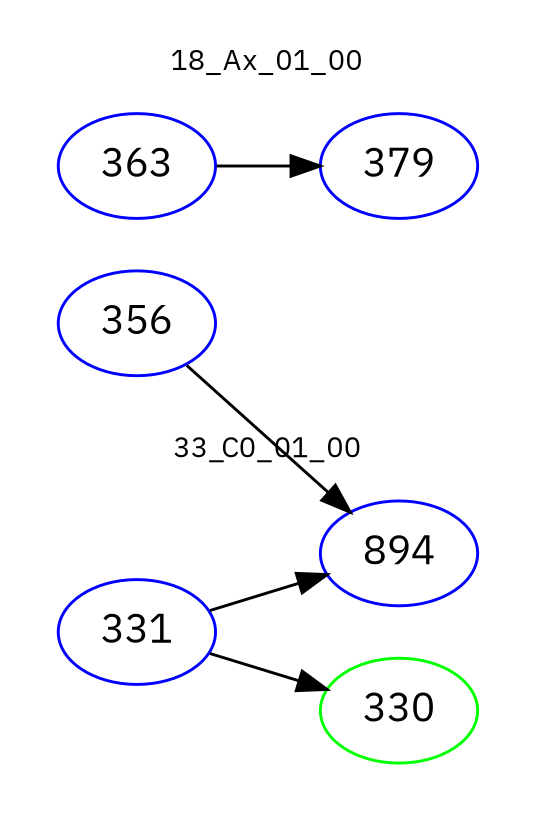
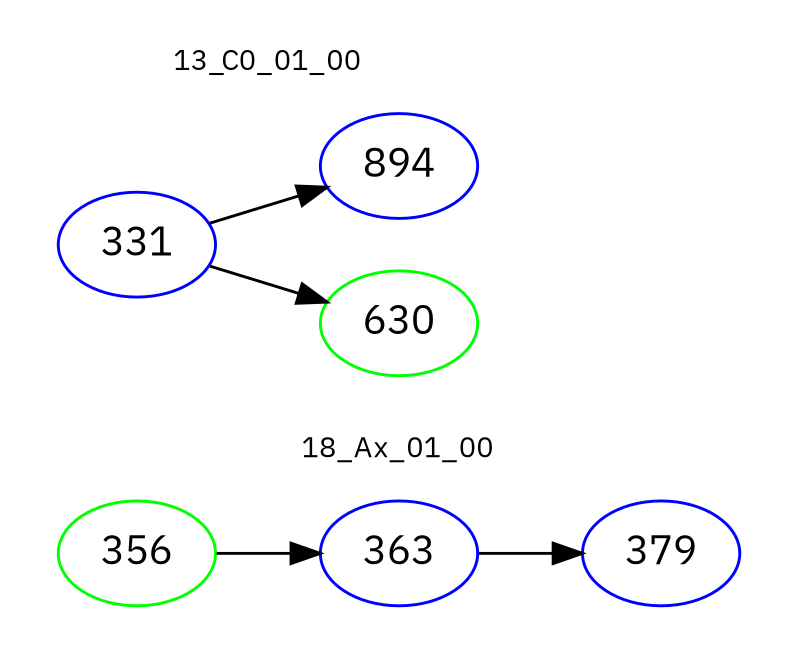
node "356": color blue -> green
edge "356" -> "894": now "356" -> "363"
cluster "33_C0_01_00": label "33_C0_01_00" -> "13_C0_01_00"
node "330": label "330" -> "630"
